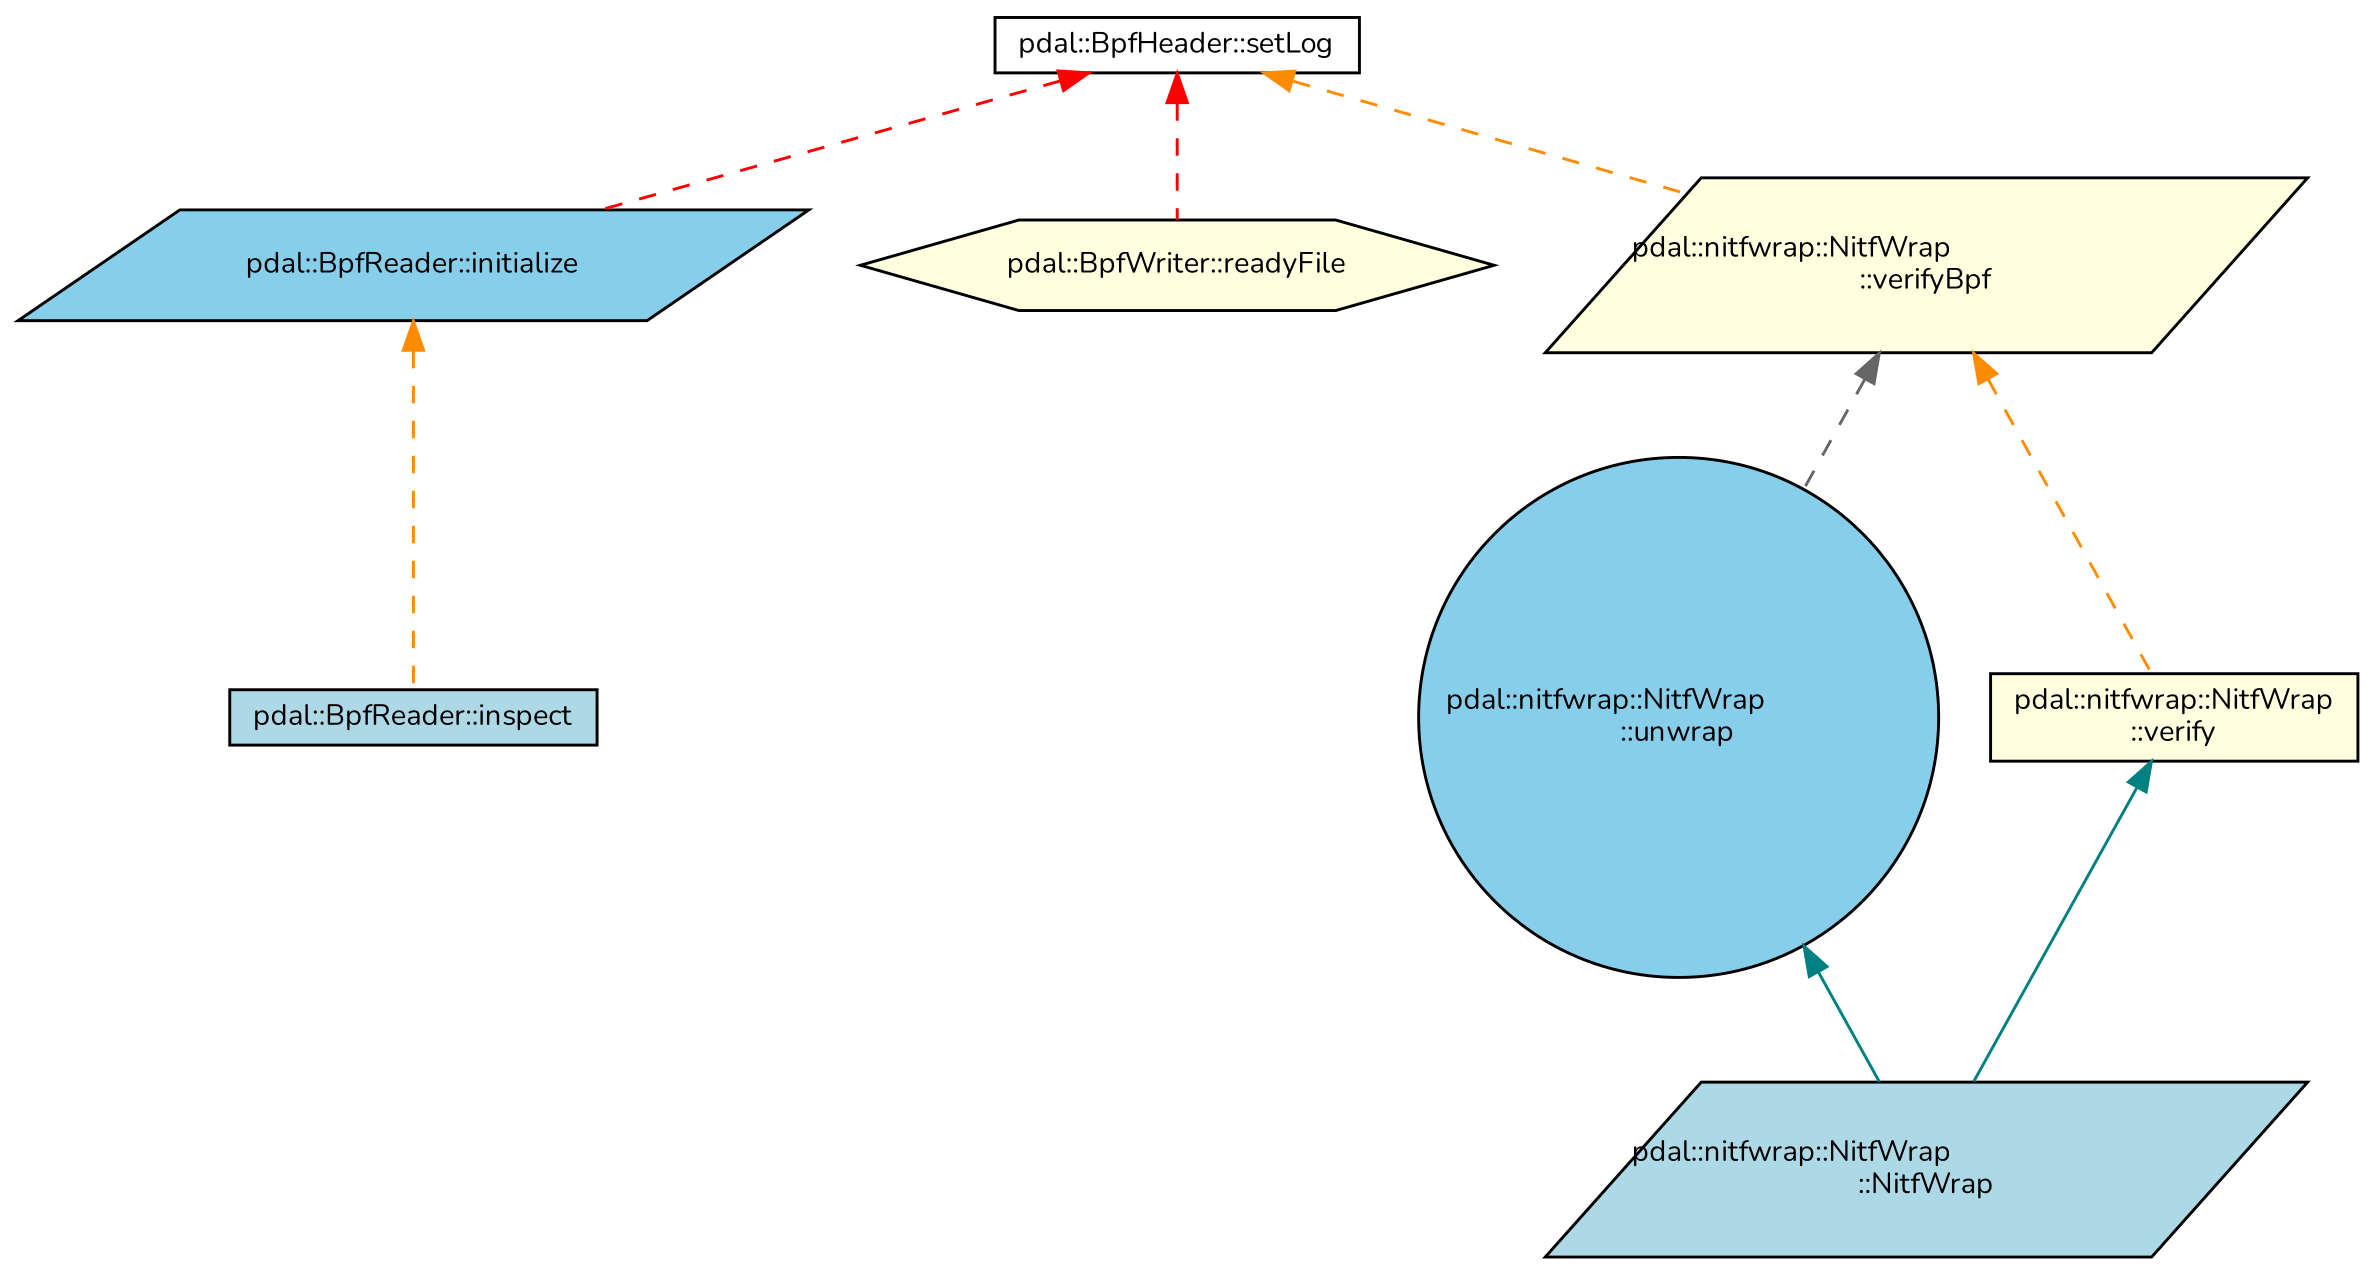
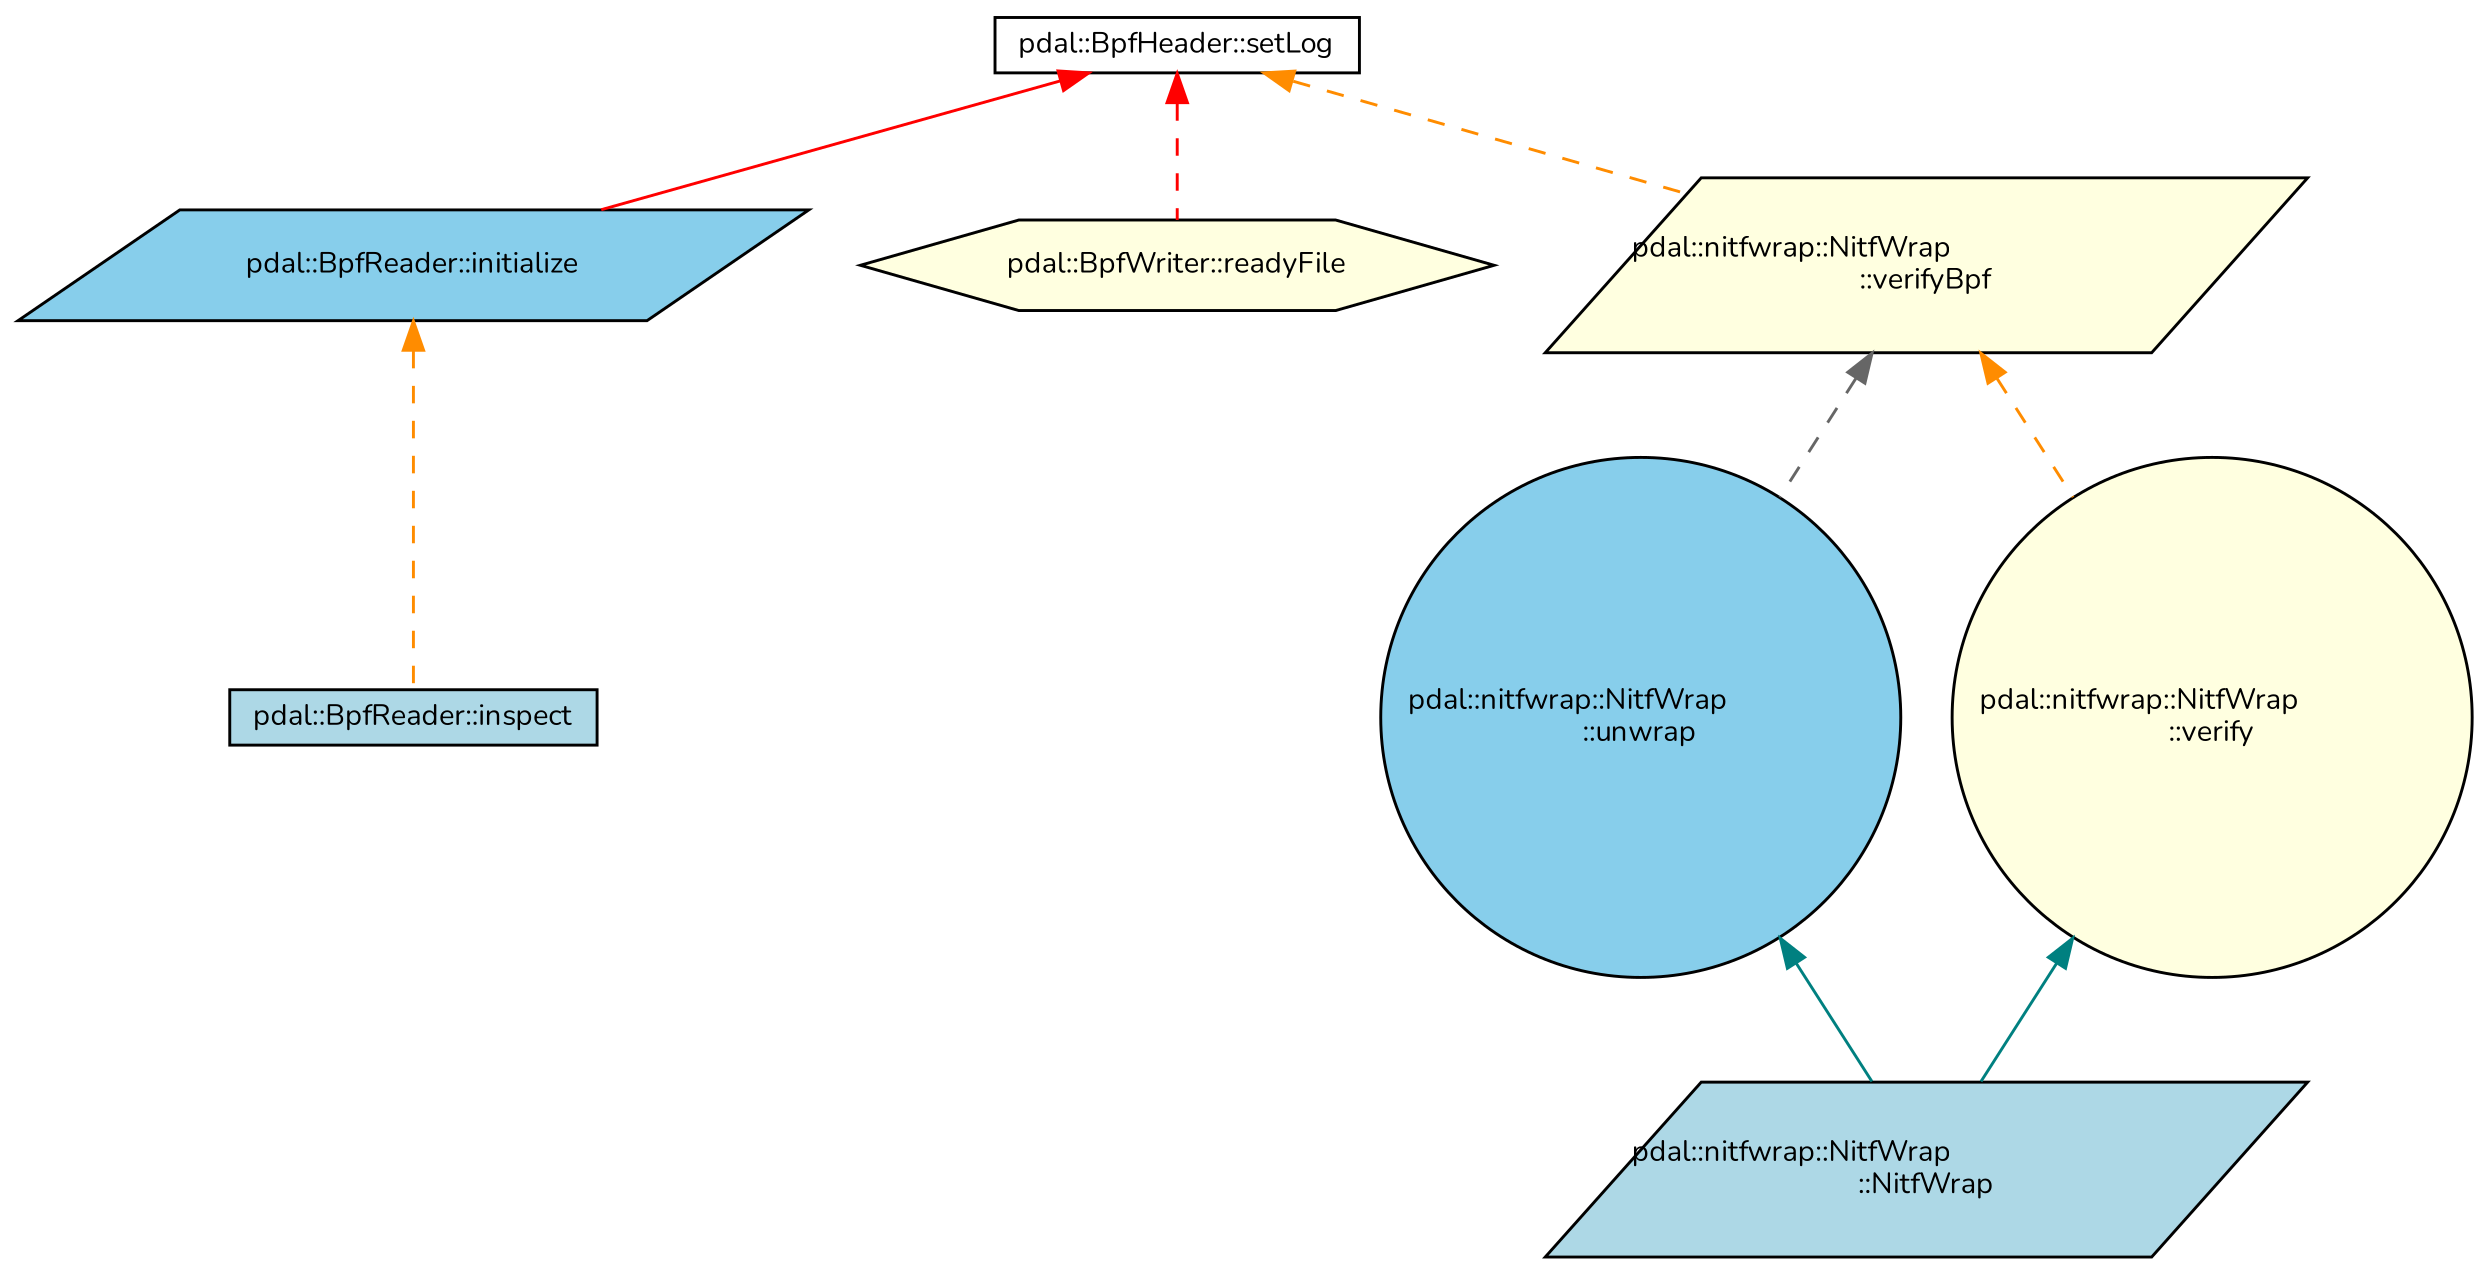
edge "pdal::BpfReader::initialize" -> "pdal::BpfHeader::setLog": style dashed -> solid
node "pdal::nitfwrap::NitfWrap ::verify": shape box -> circle
